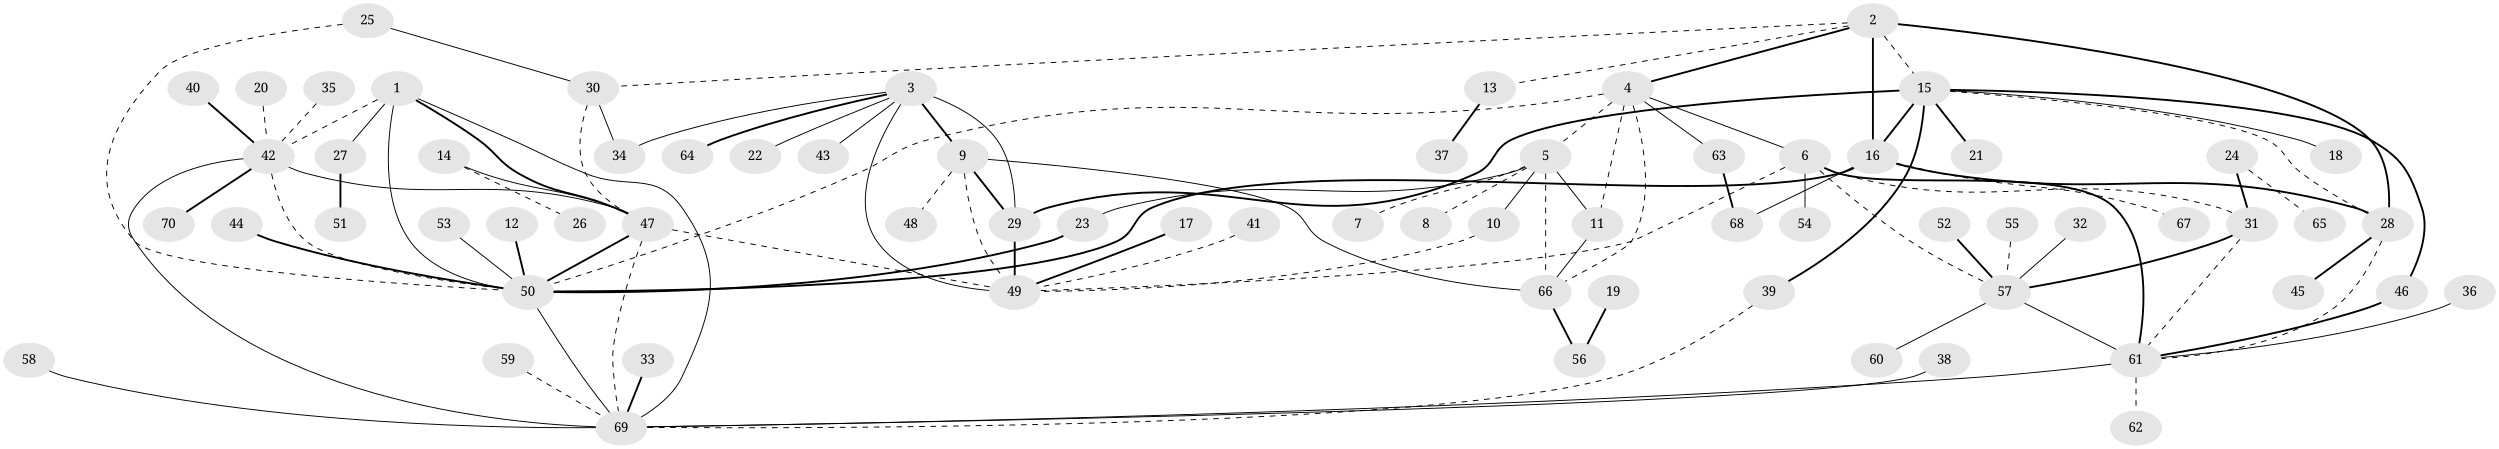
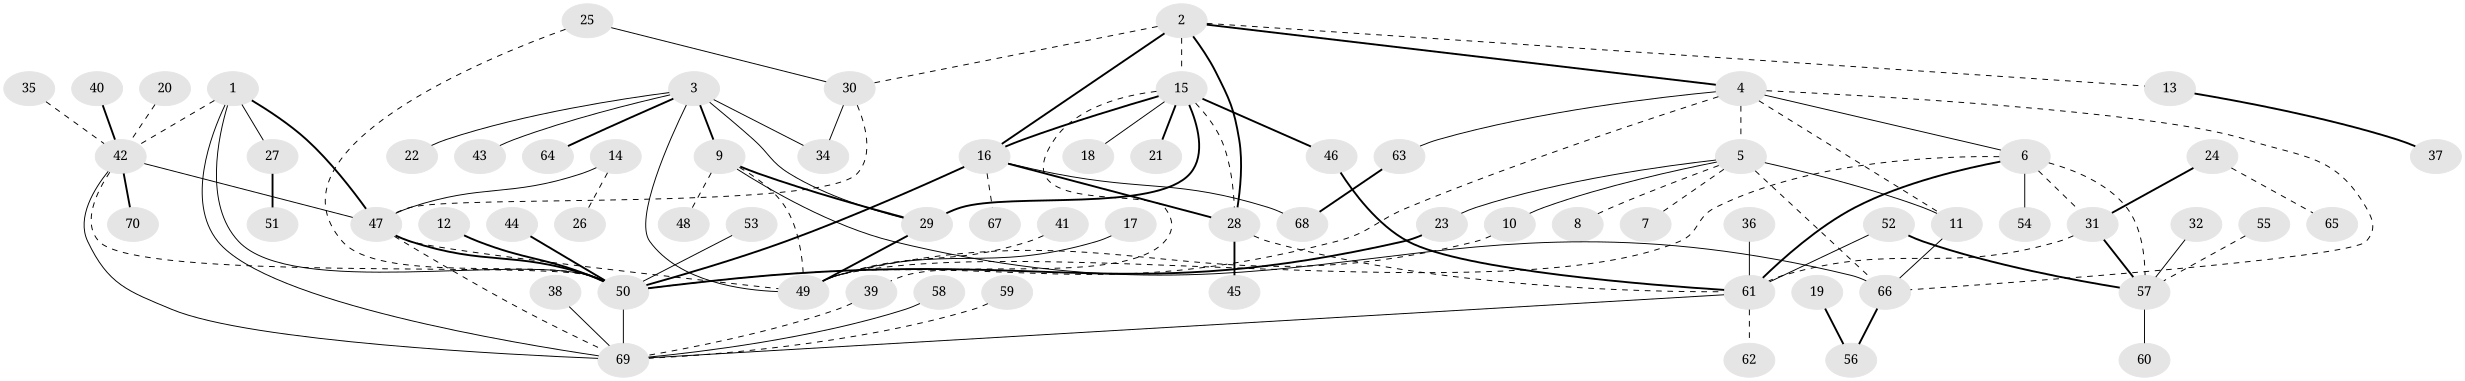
edge "15" -- "39": style bold -> dashed
edge "17" -- "49": style bold -> solid
edge "57" -- "61": now "52" -- "61"
node "33": removed
